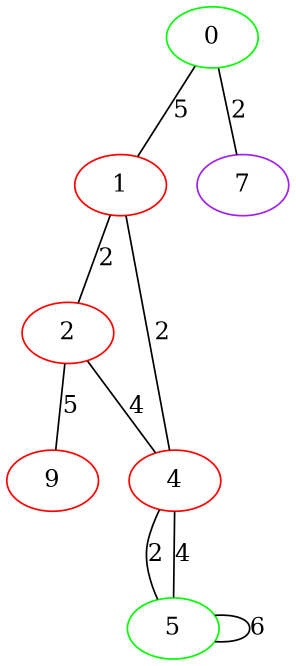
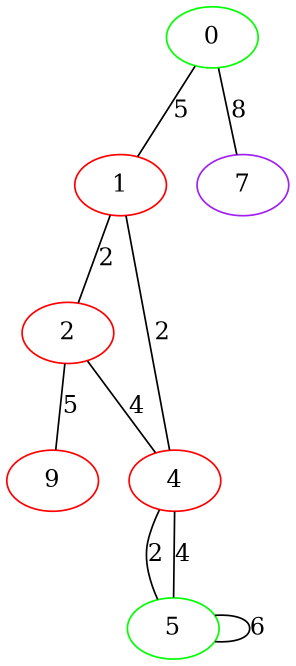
edge "0" -- "7": label "2" -> "8"
